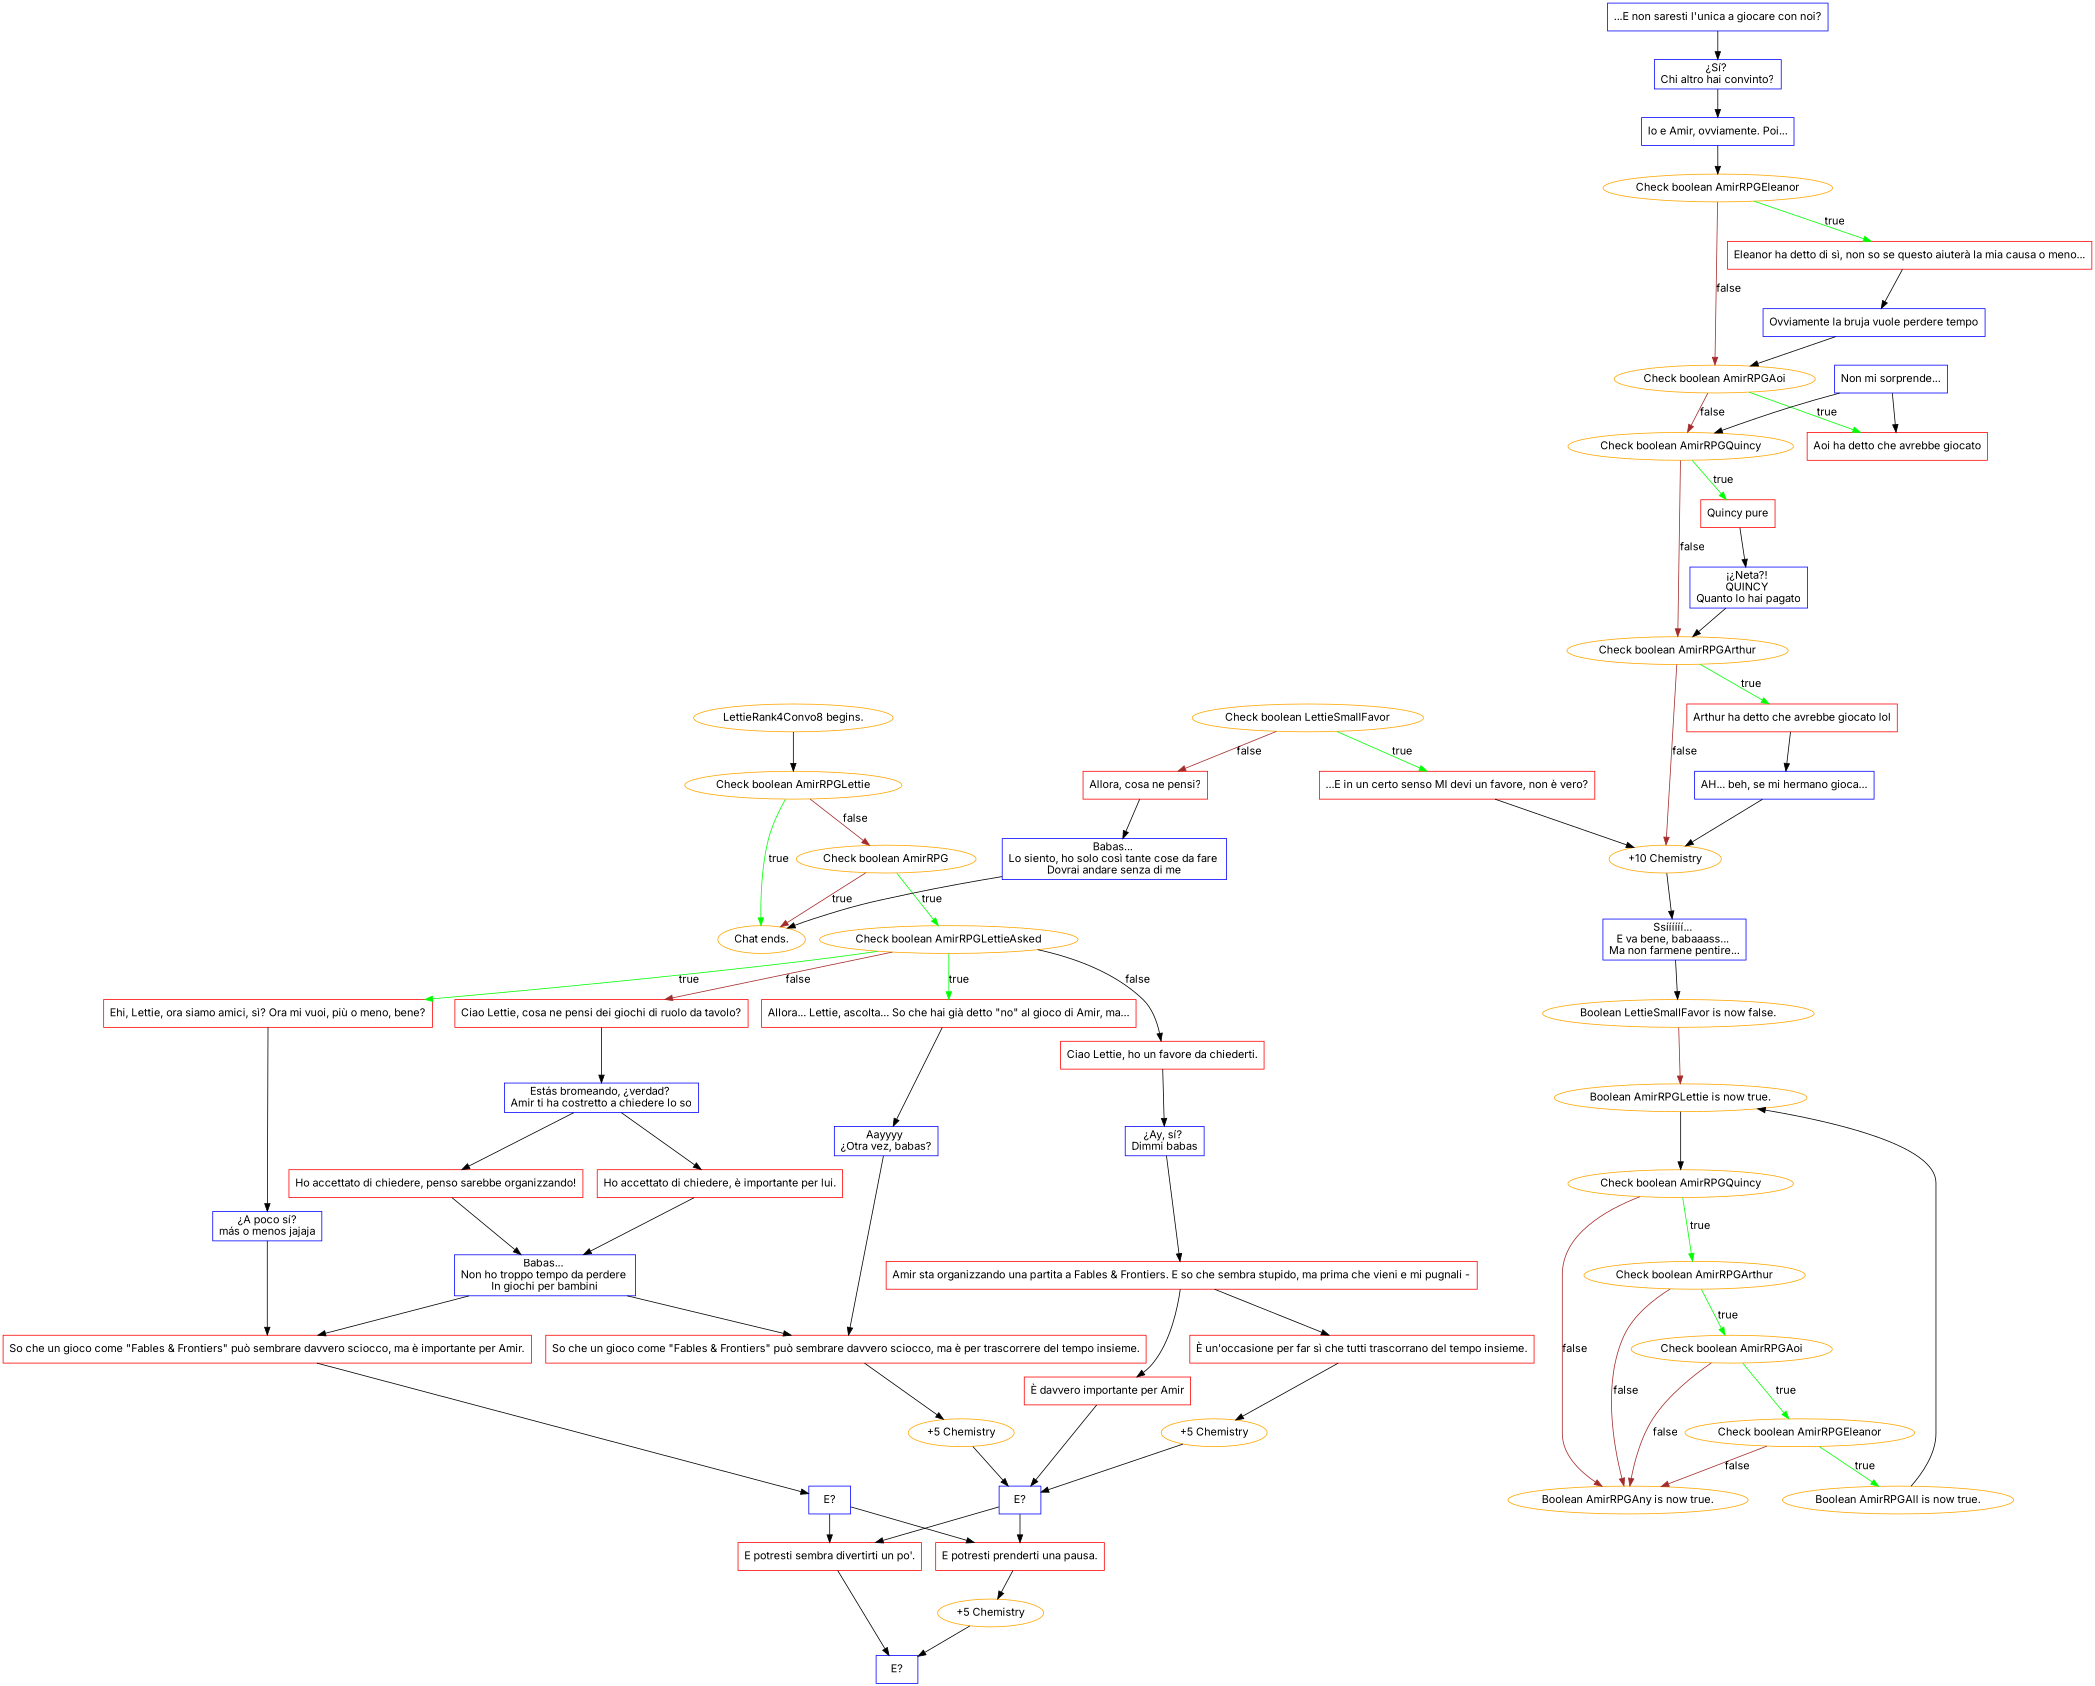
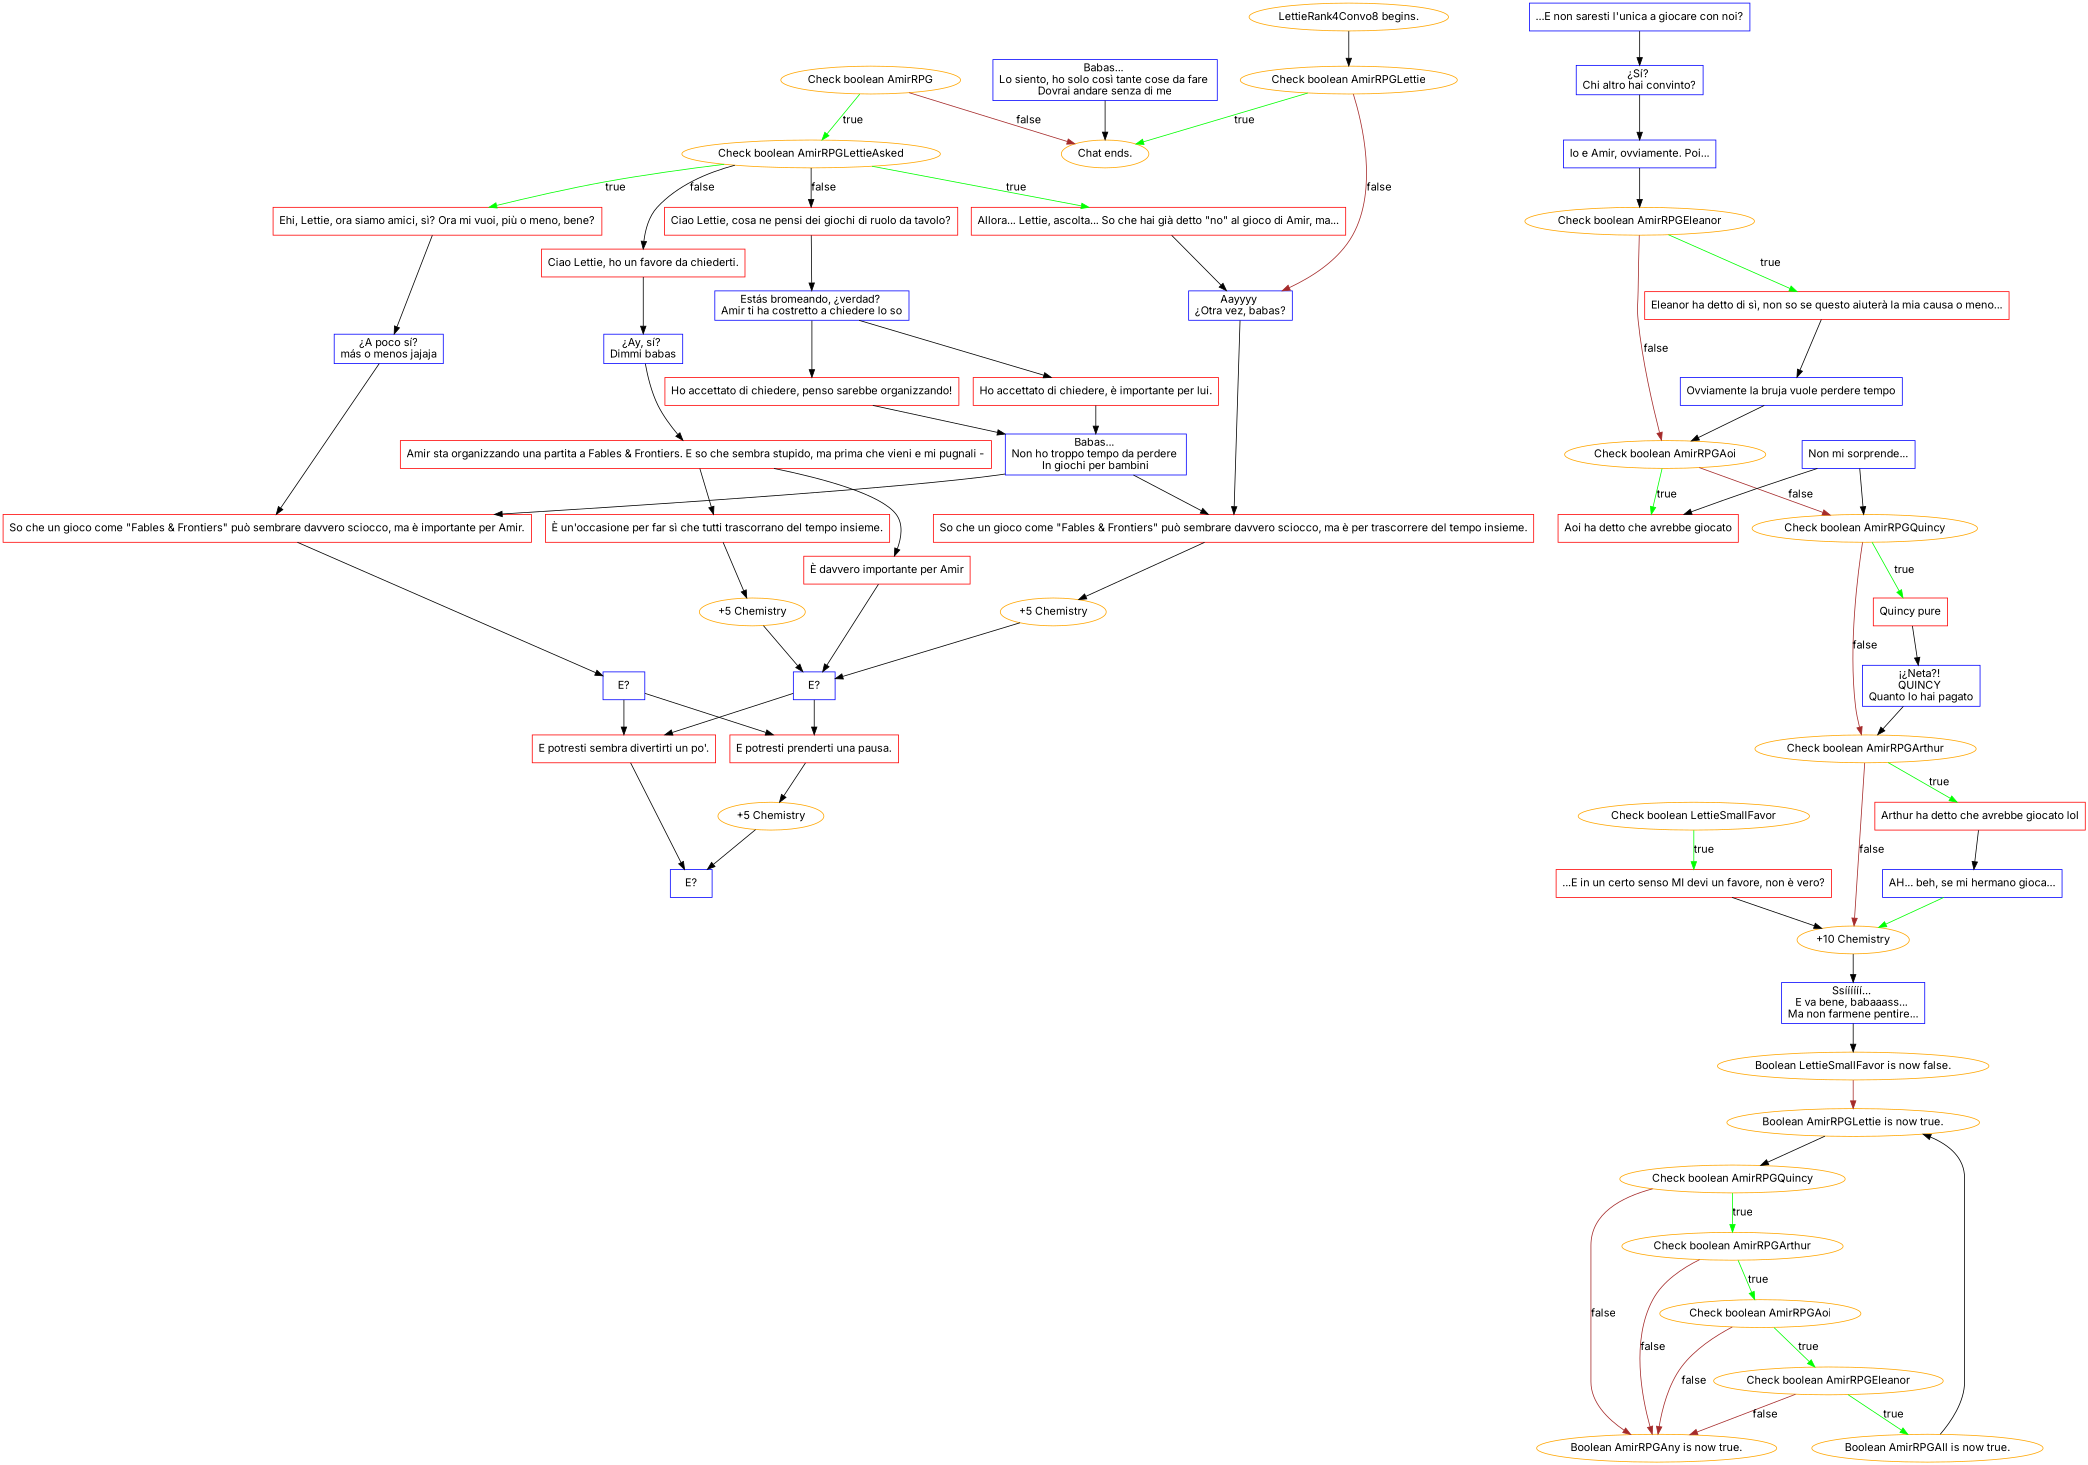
node "Allora, cosa ne pensi?": removed
edge "Check boolean AmirRPGLettie" -> "Check boolean AmirRPG": now "Check boolean AmirRPGLettie" -> "Aayyyy ¿Otra vez, babas?"
edge "AH... beh, se mi hermano gioca..." -> "+10 Chemistry": color black -> green
edge "Check boolean AmirRPG" -> "Chat ends.": label "true" -> "false"
edge "Check boolean AmirRPGLettieAsked" -> "Ciao Lettie, cosa ne pensi dei giochi di ruolo da tavolo?": color brown -> black
